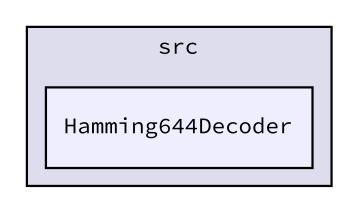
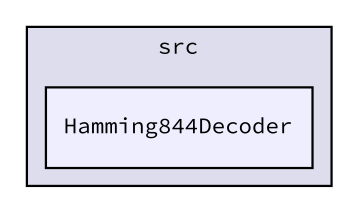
node "Hamming644Decoder": label "Hamming644Decoder" -> "Hamming844Decoder"
